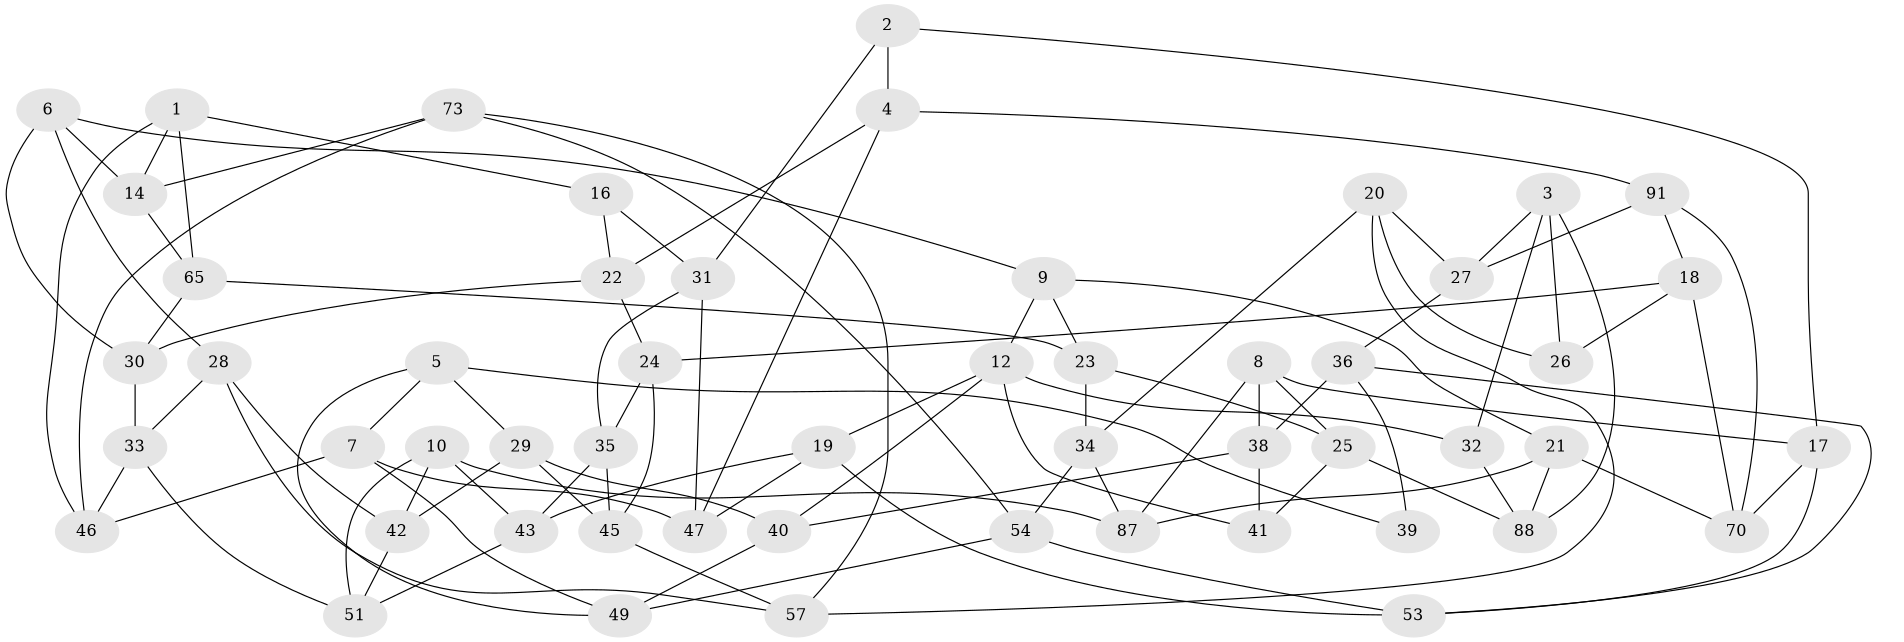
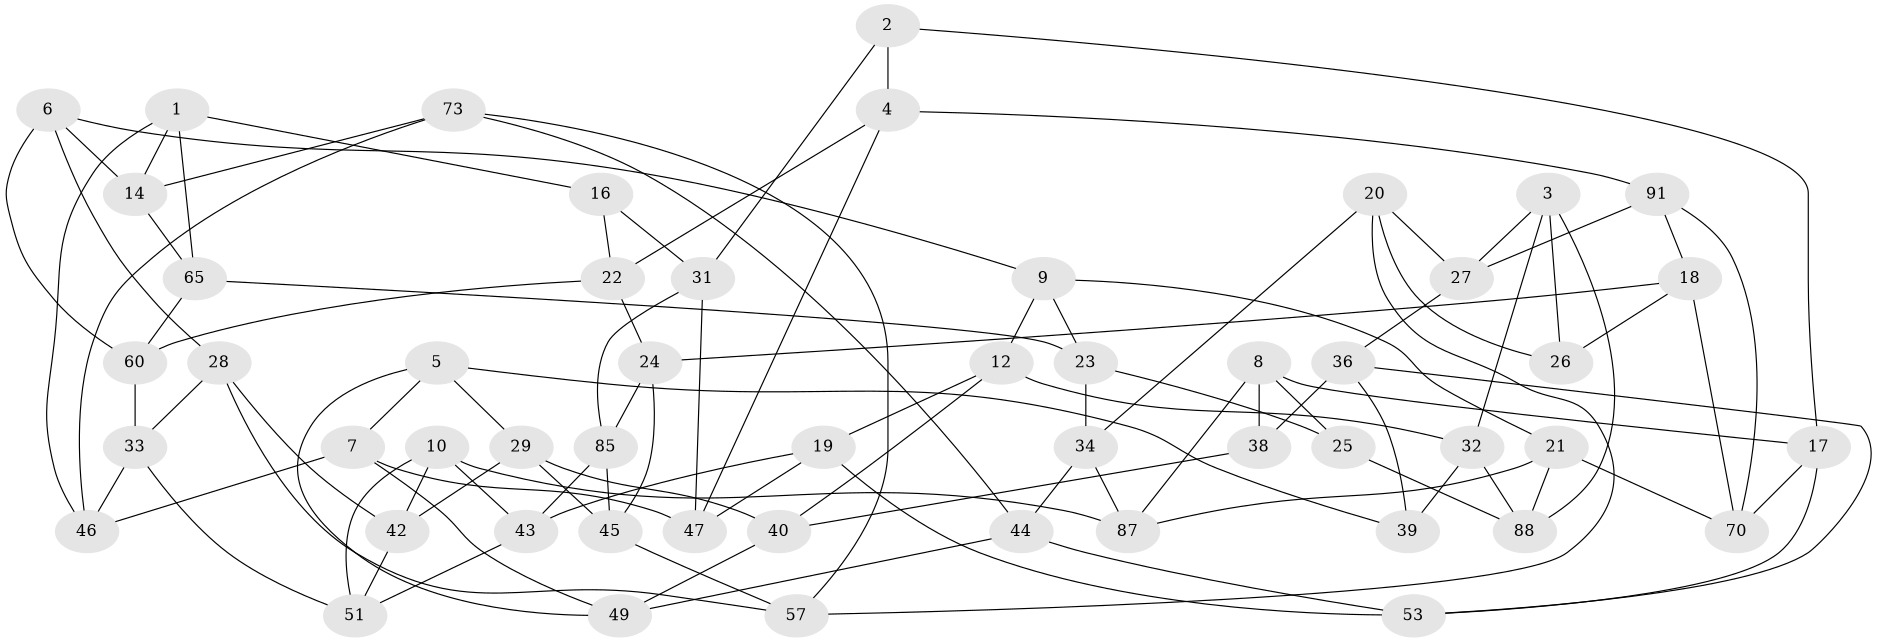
node "30": label "30" -> "60"
node "35": label "35" -> "85"
edge "32" -- "39": added
node "54": label "54" -> "44"
node "41": removed
